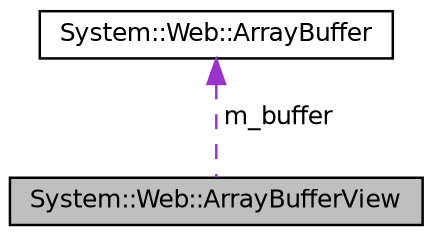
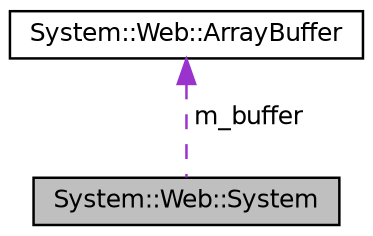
node "System::Web::ArrayBufferView": label "System::Web::ArrayBufferView" -> "System::Web::System"
